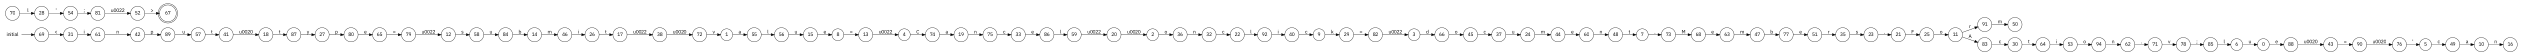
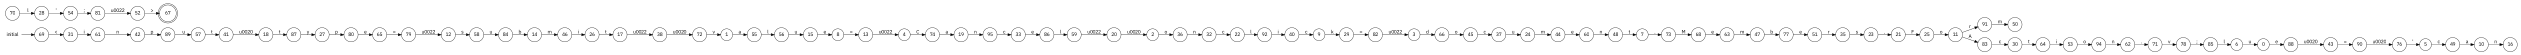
node "75": label "75" -> "95"
